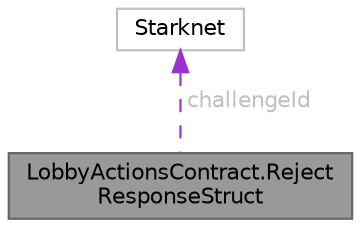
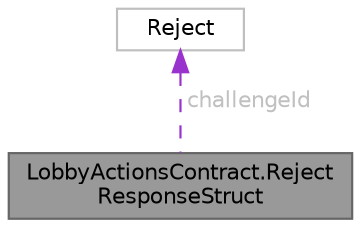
node "Starknet": label "Starknet" -> "Reject"
